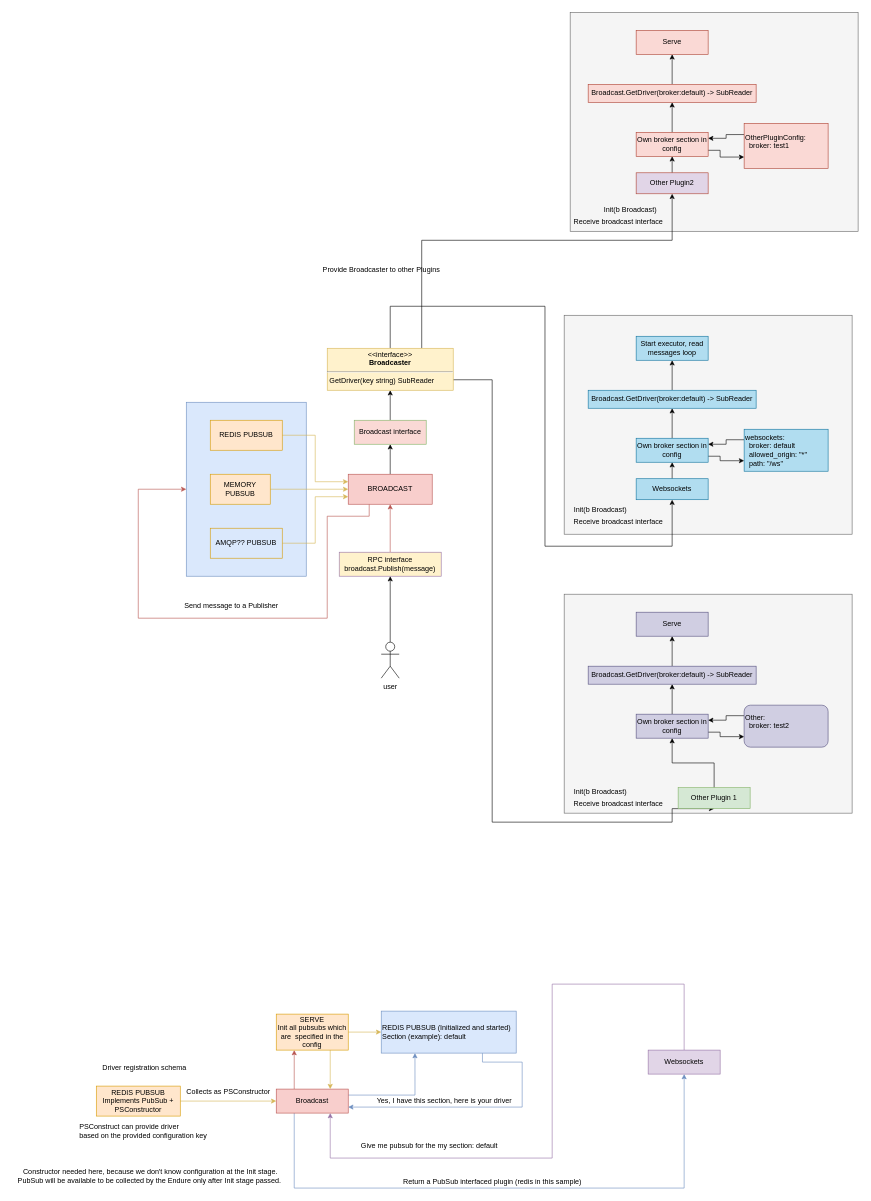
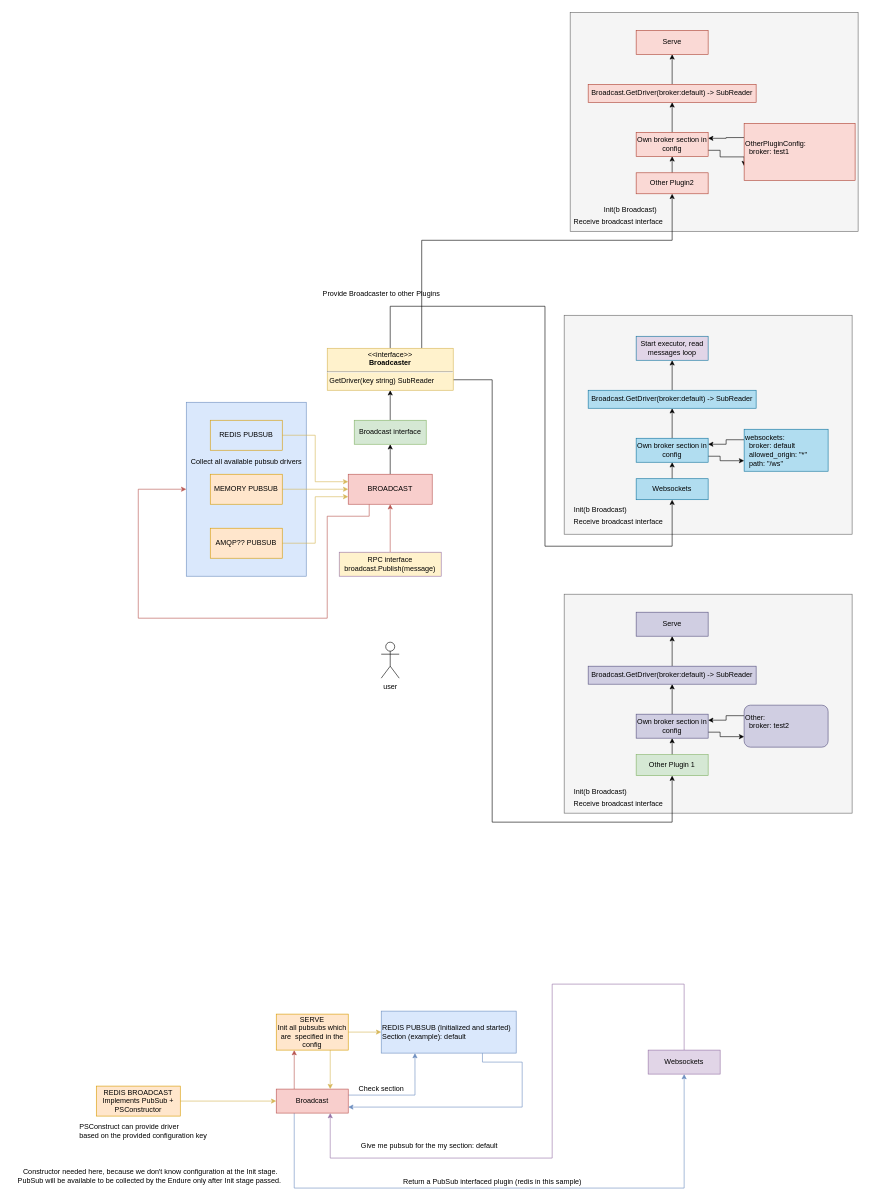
node "OtherPluginConfig: broker: test1": size 84x45 -> 111x57
node "Other Plugin2": fillcolor #e1d5e7 -> #fad9d5
node "Provide Broadcaster to other Plugins": moved (381, 270) -> (381, 294)
node "Start executor, read messages loop": fillcolor #b1ddf0 -> #e1d5e7
node "Broadcast interface": fillcolor #fad9d5 -> #d5e8d4
node "REDIS PUBSUB": fillcolor #ffe6cc -> #dae8fc
node "Collect all available pubsub drivers": added
node "MEMORY PUBSUB": size 60x30 -> 72x30
node "AMQP?? PUBSUB": fillcolor #dae8fc -> #ffe6cc
edge "user" -> "RPC interface broadcast.Publish(message)": removed
node "Send message to a Publisher": removed
node "Other Plugin 1": moved (714, 798) -> (672, 765)
node "Driver registration schema": removed
node "Check section": added
node "Collects as PSConstructor": removed
node "REDIS PUBSUB Implements PubSub + PSConstructor": label "REDIS PUBSUB Implements PubSub + PSConstructor" -> "REDIS BROADCAST Implements PubSub + PSConstructor"
node "Yes, I have this section, here is your driver": removed
